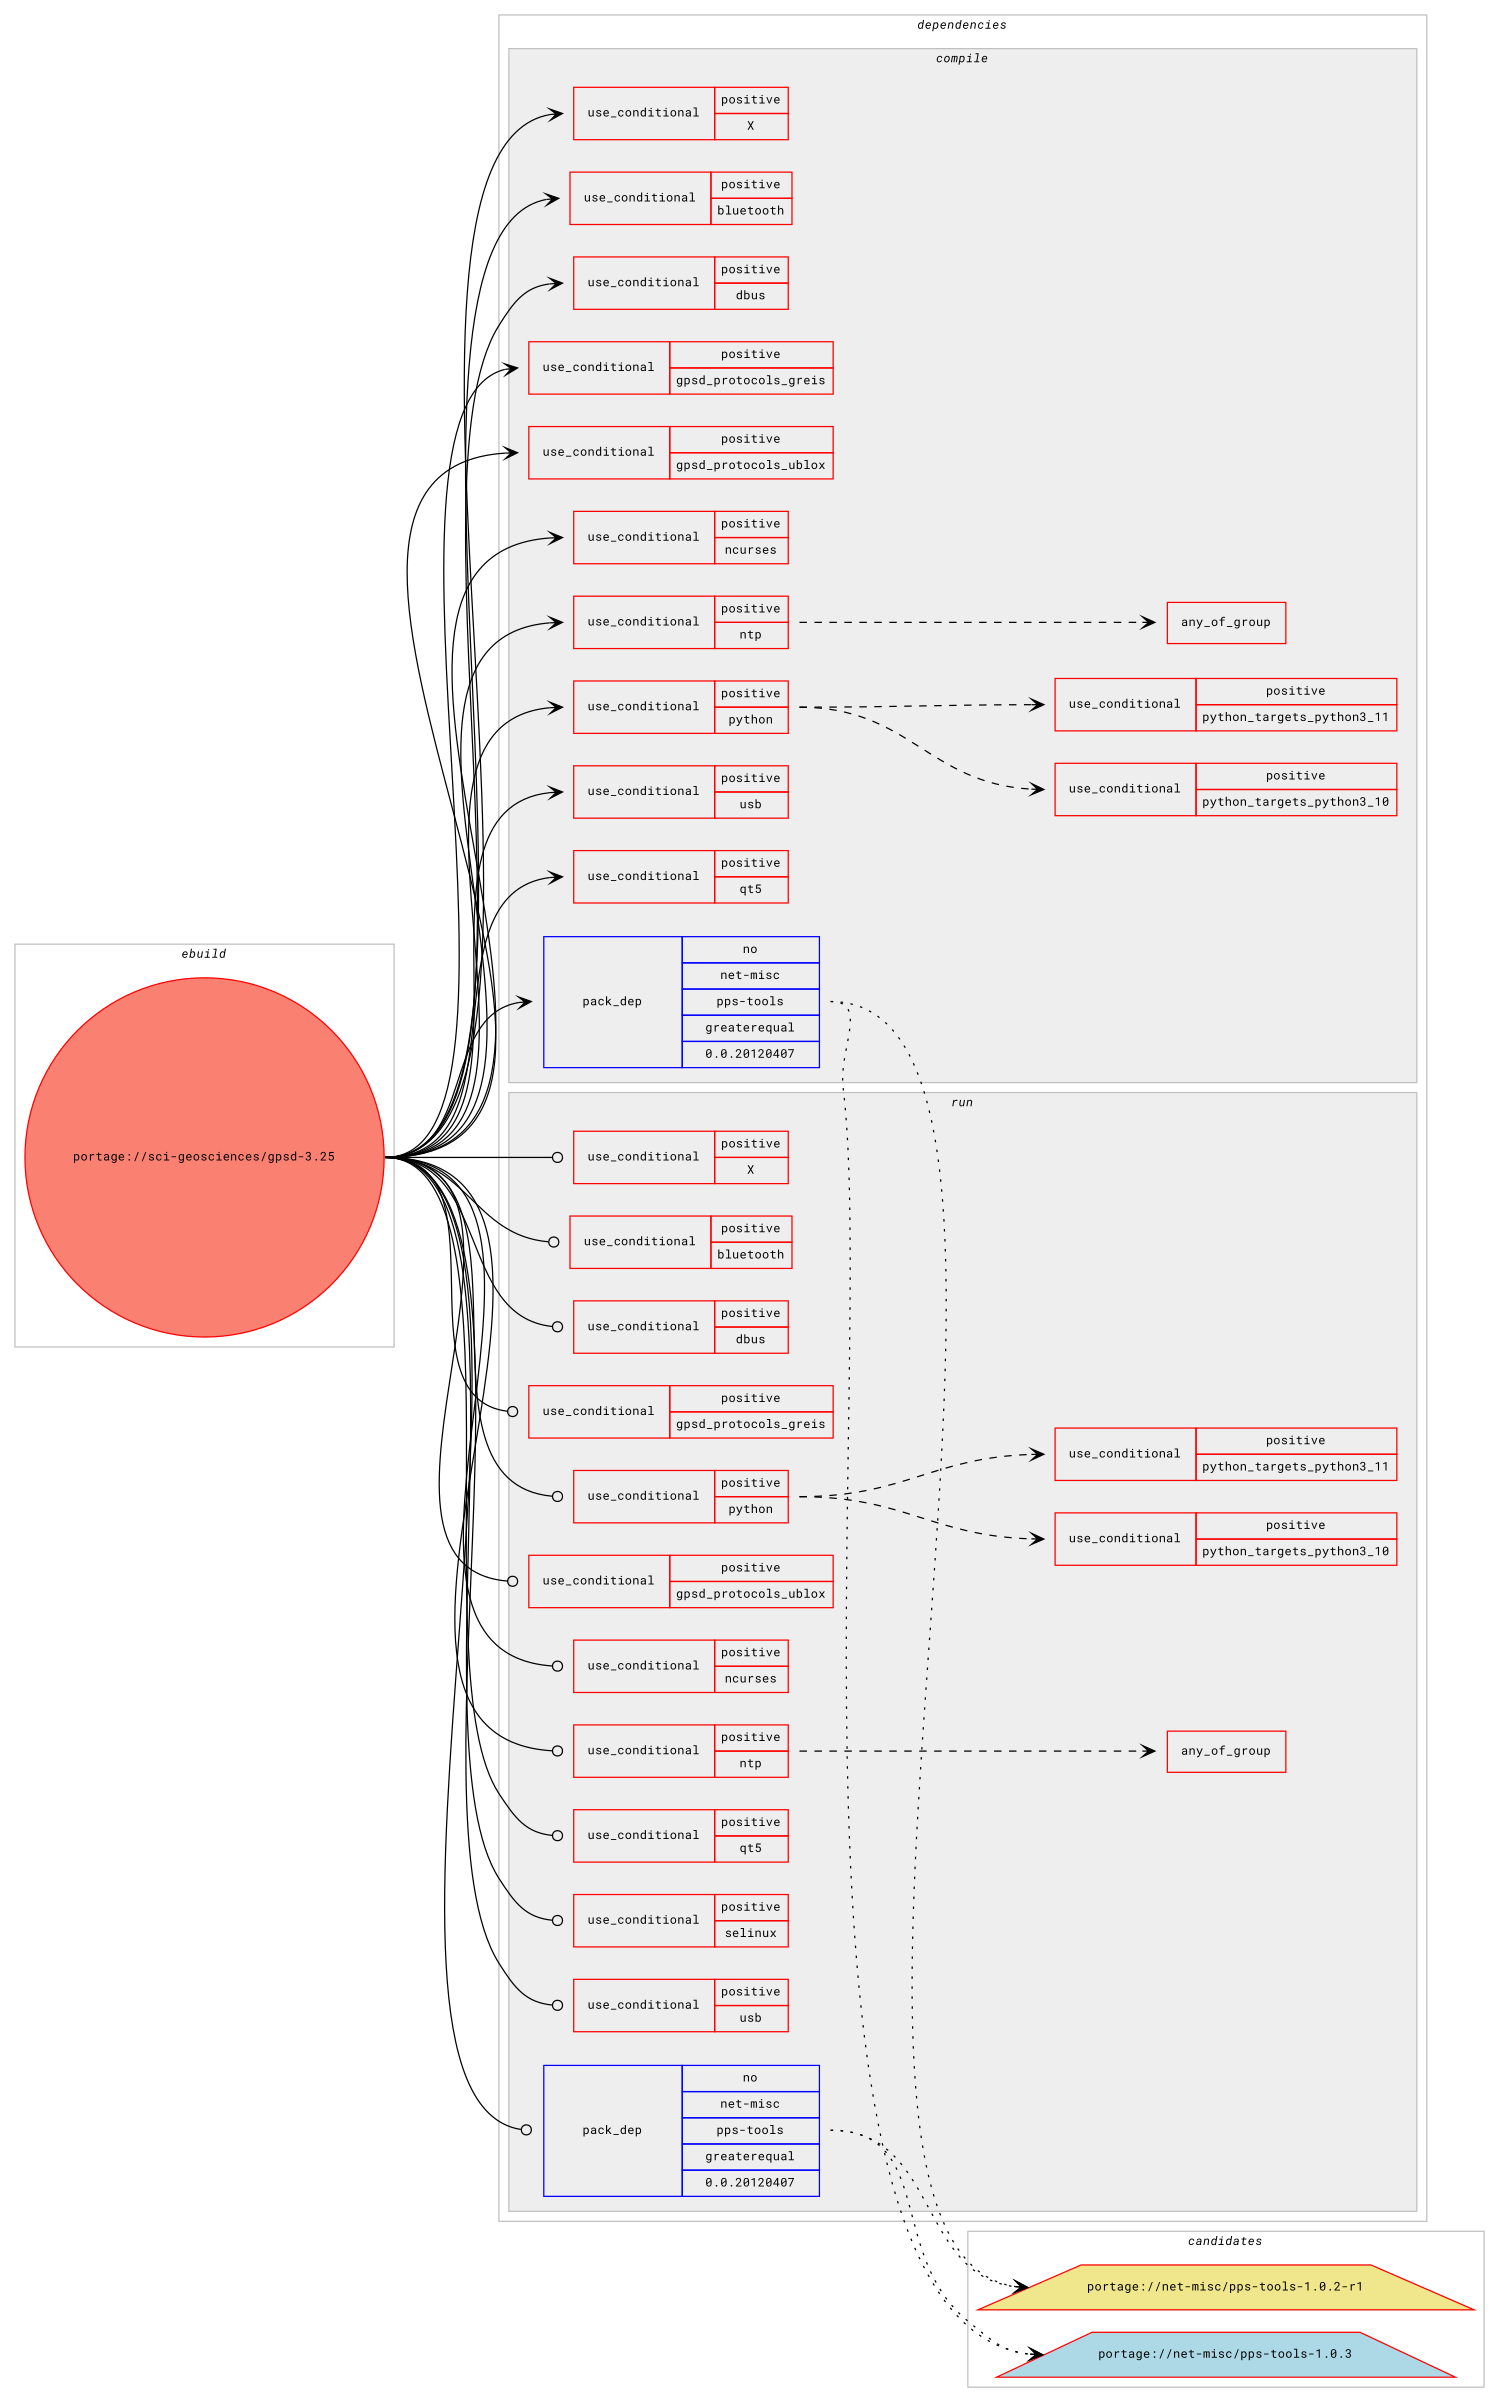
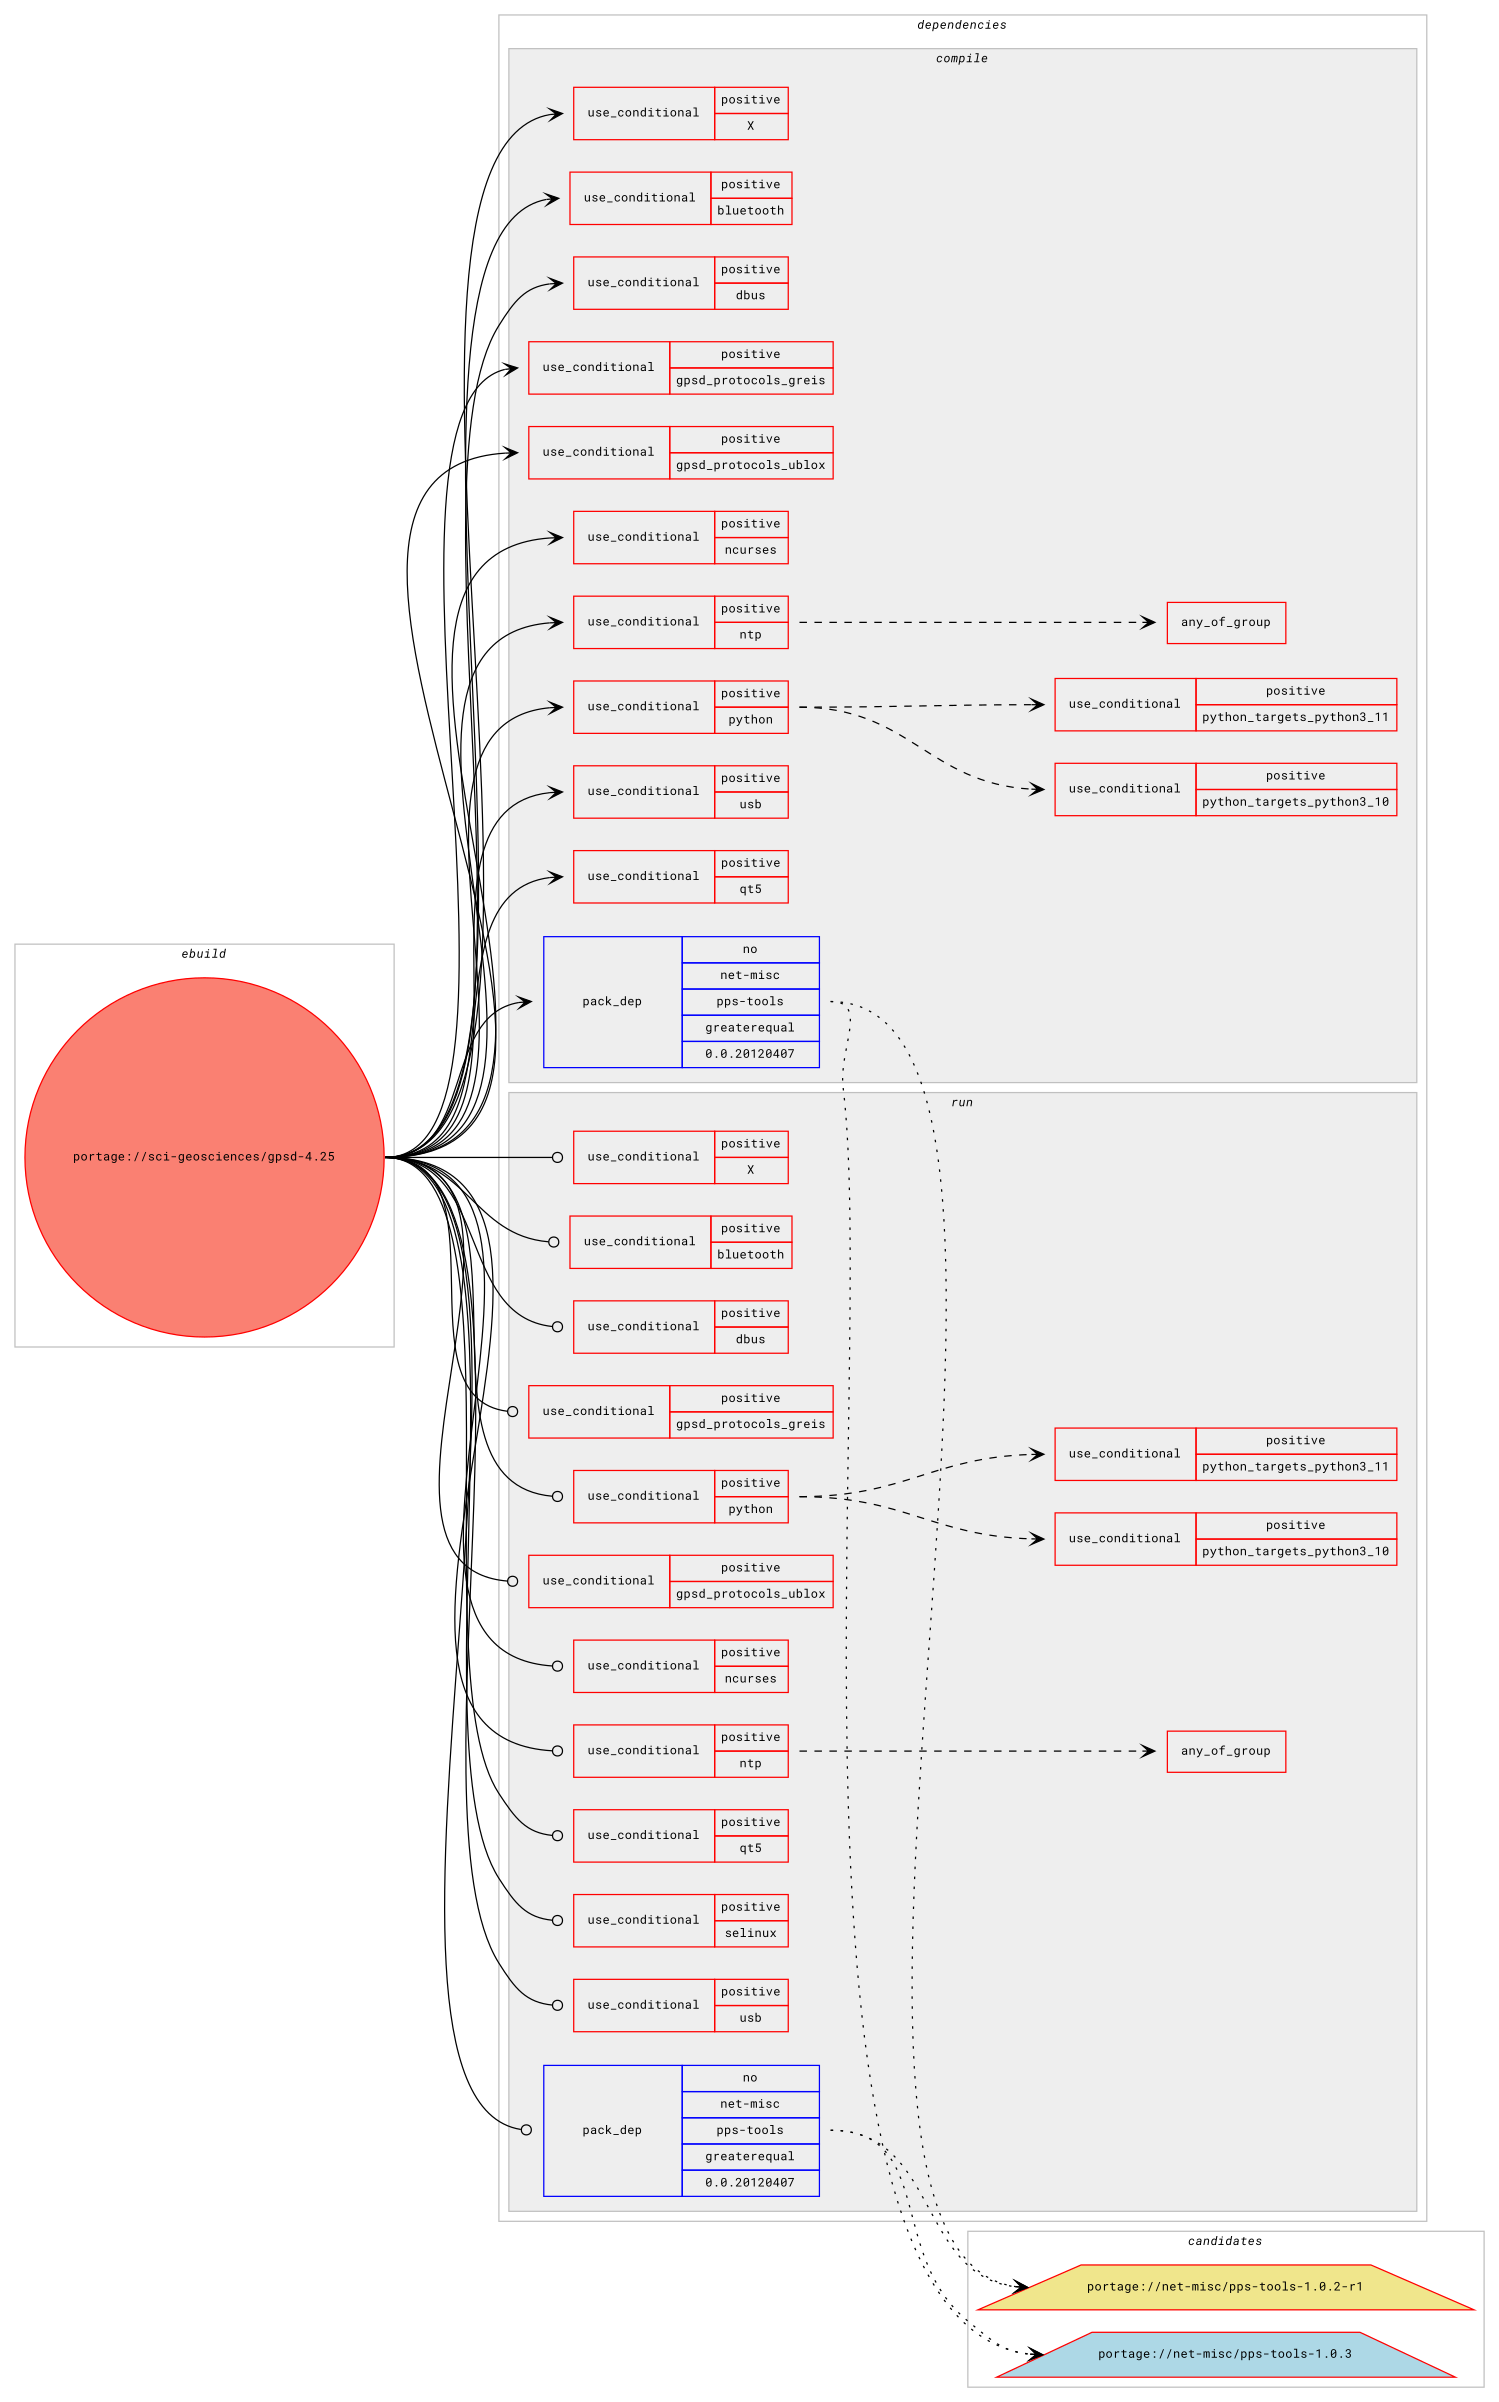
node "portage://sci-geosciences/gpsd-3.25": label "portage://sci-geosciences/gpsd-3.25" -> "portage://sci-geosciences/gpsd-4.25"
